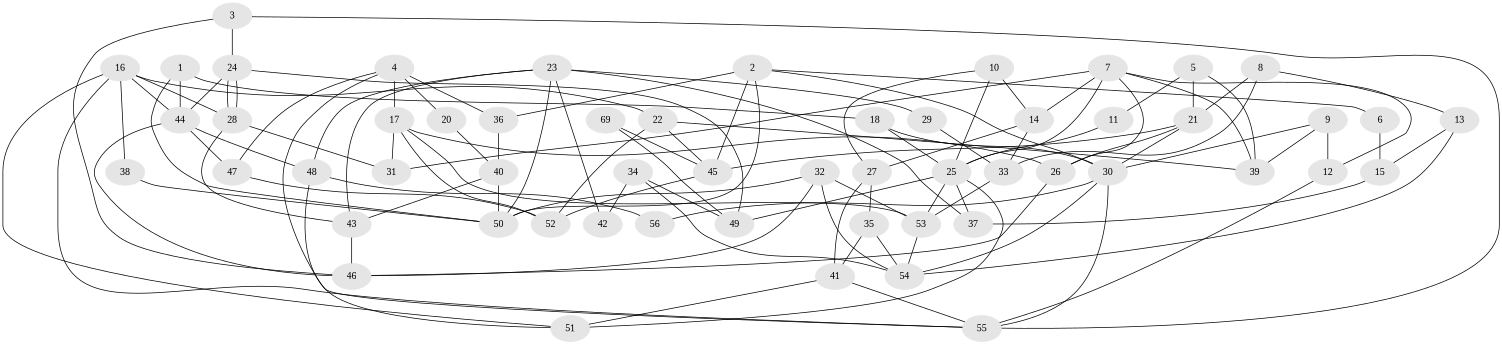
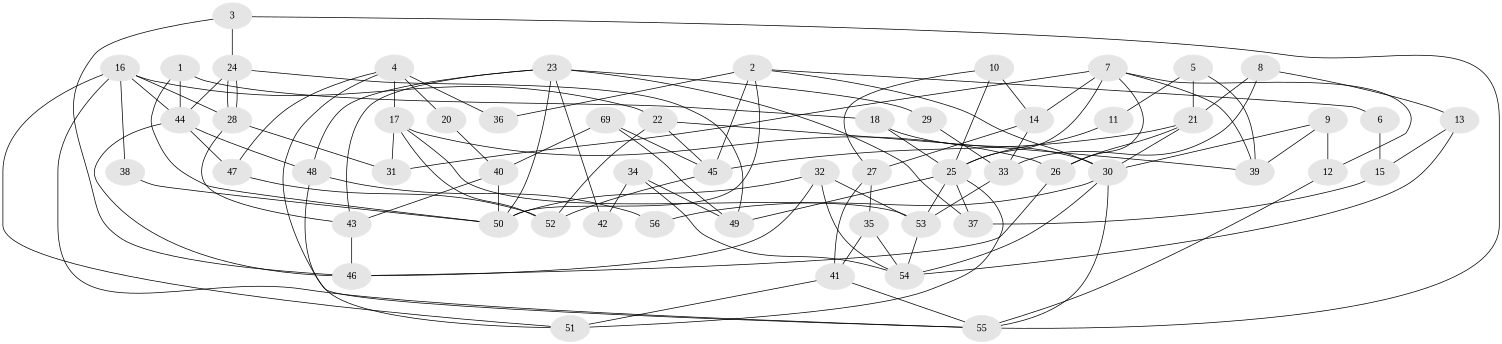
edge "36" -- "40": now "69" -- "40"
